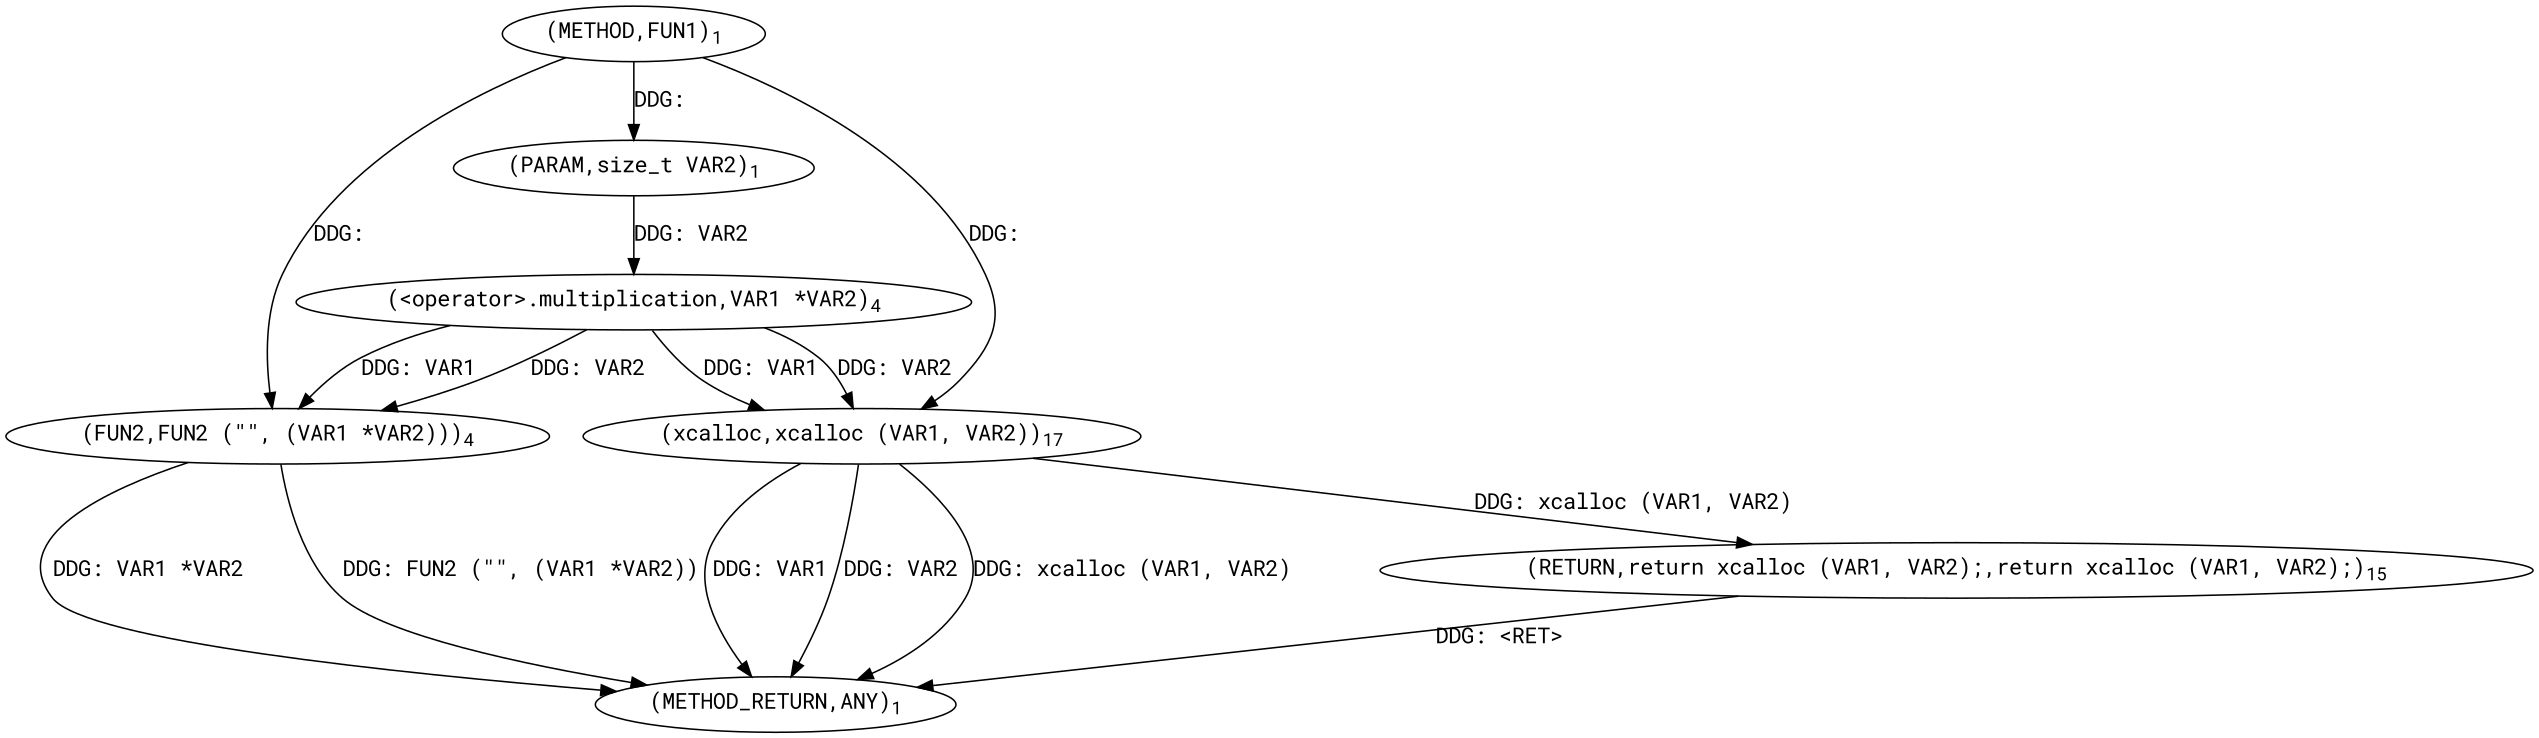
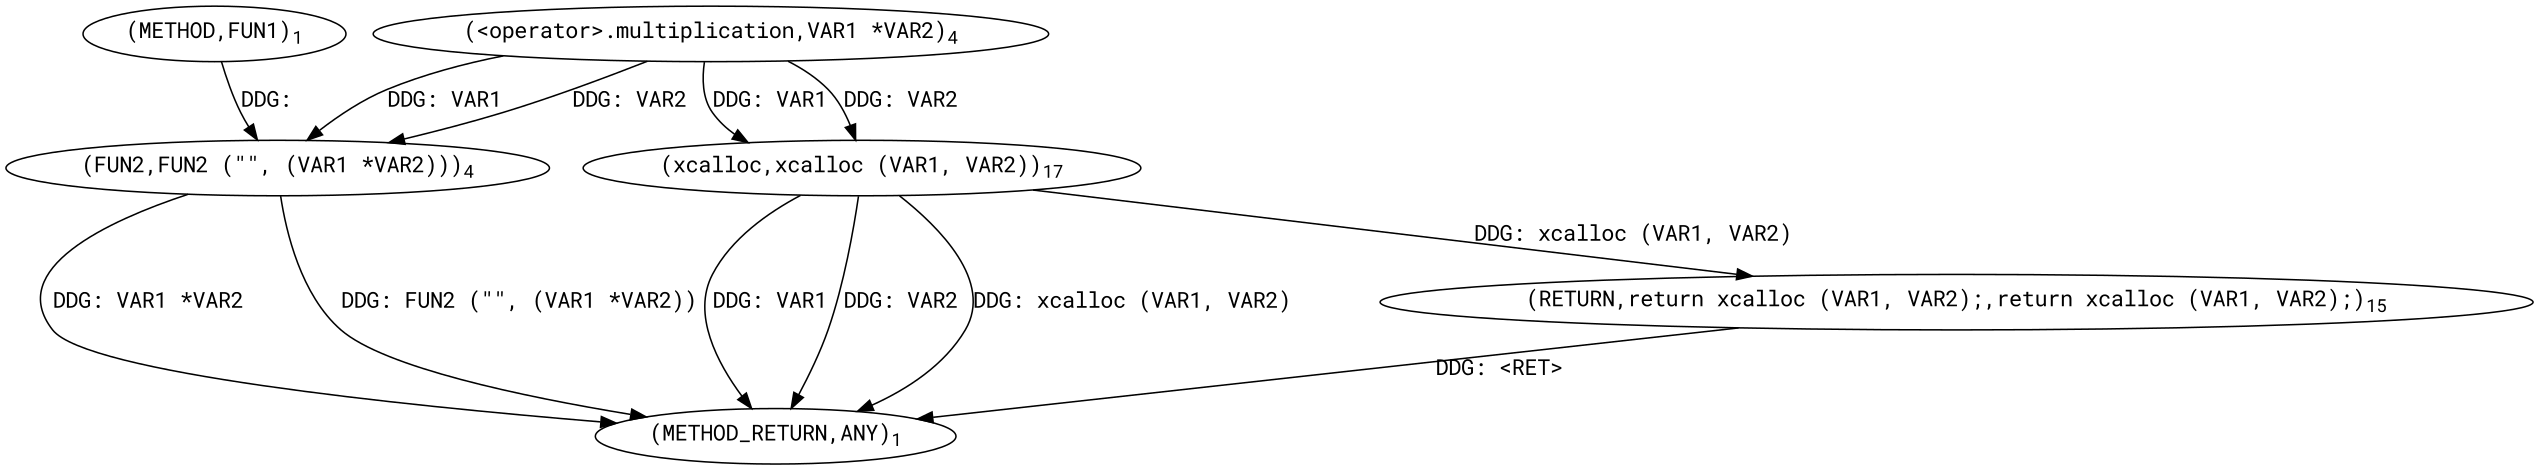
node "(PARAM,size_t VAR2)": removed
edge "(METHOD,FUN1)" -> "(xcalloc,xcalloc (VAR1, VAR2))": removed, label "DDG:"
